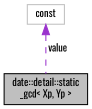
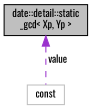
edge "date::detail::static _gcd< Xp, Yp >" -> "const": reversed
